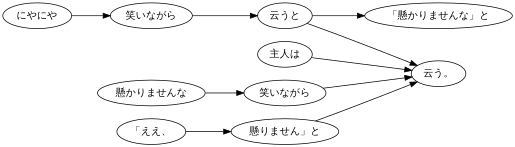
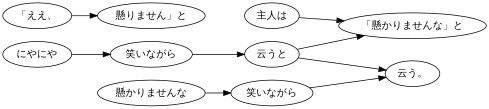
edge "主人は" -> "云う。": now "主人は" -> "「懸かりませんな」と"
edge "懸りません」と" -> "云う。": removed
